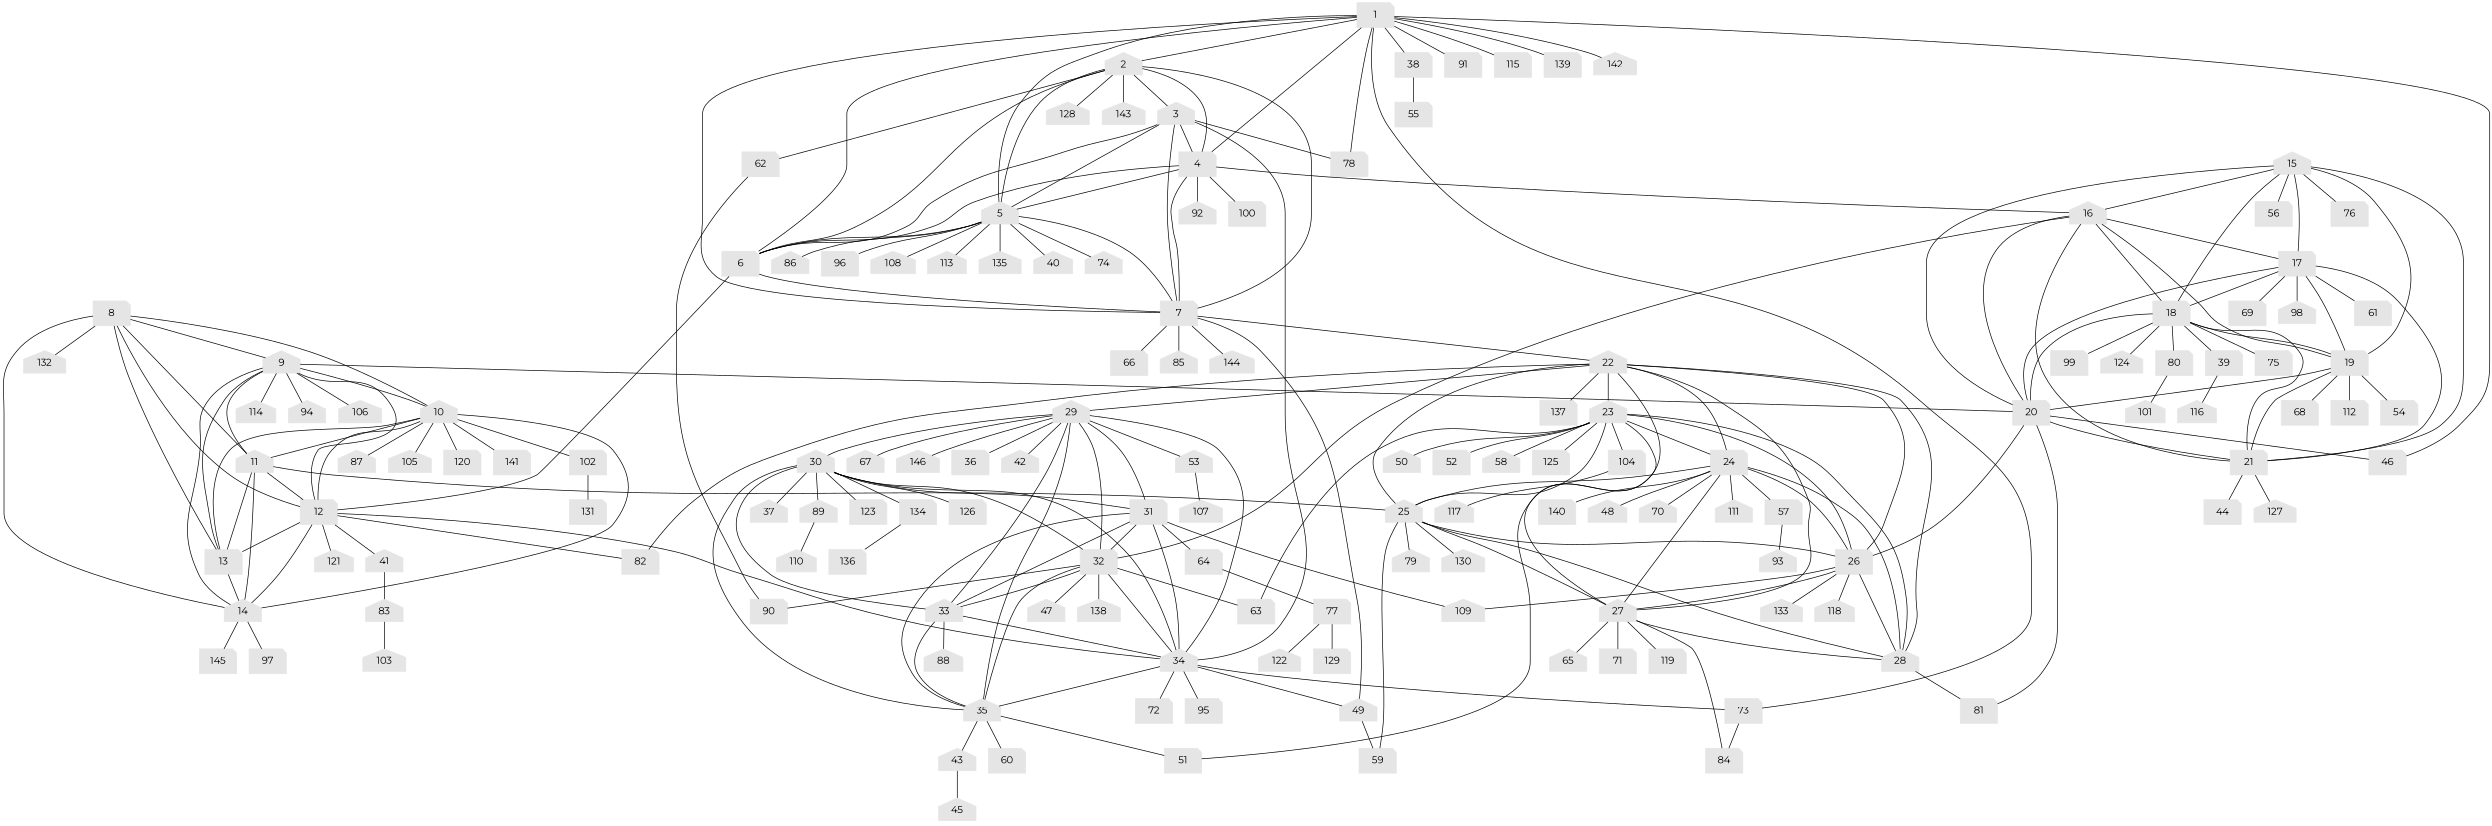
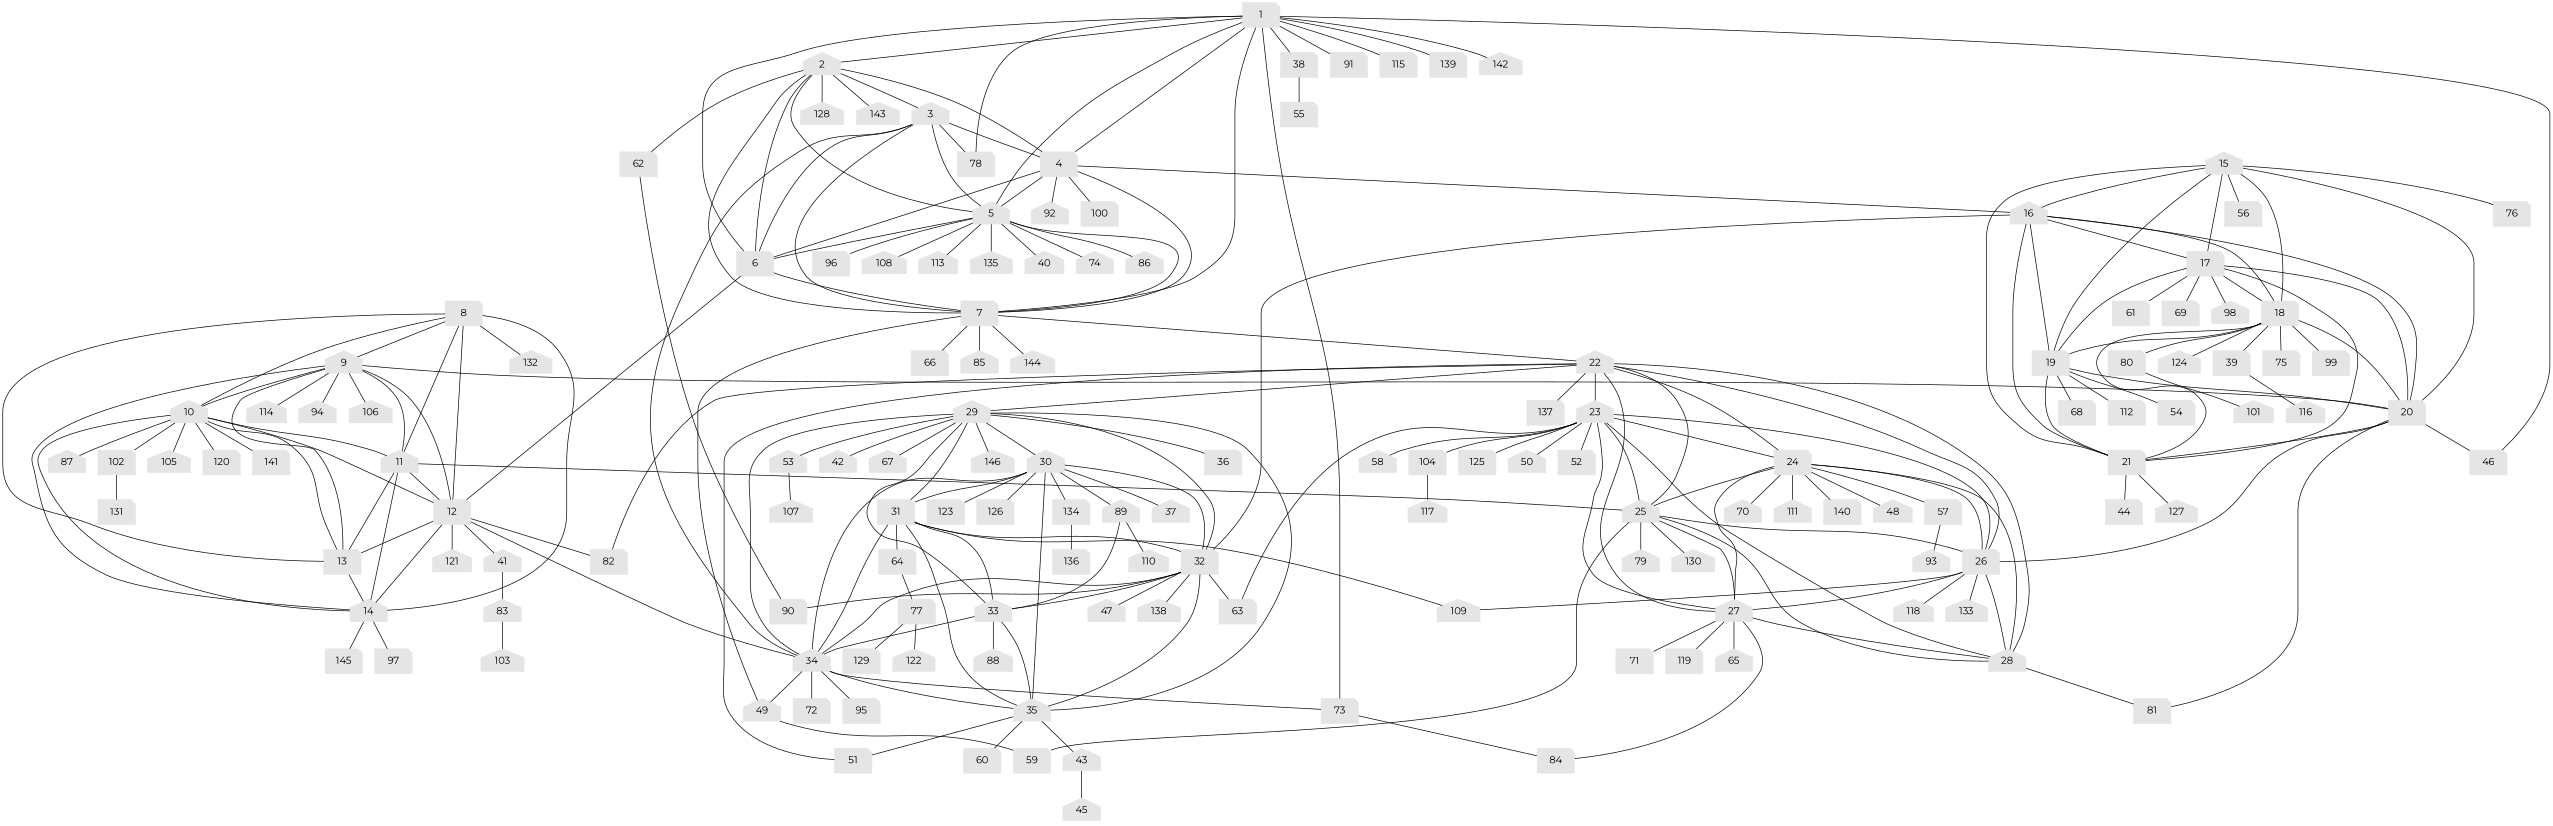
edge "30" -- "33": now "89" -- "33"
